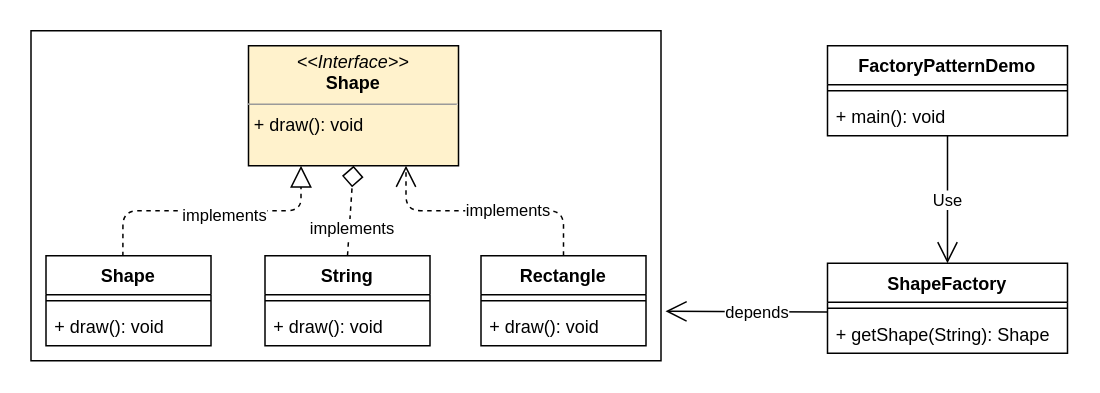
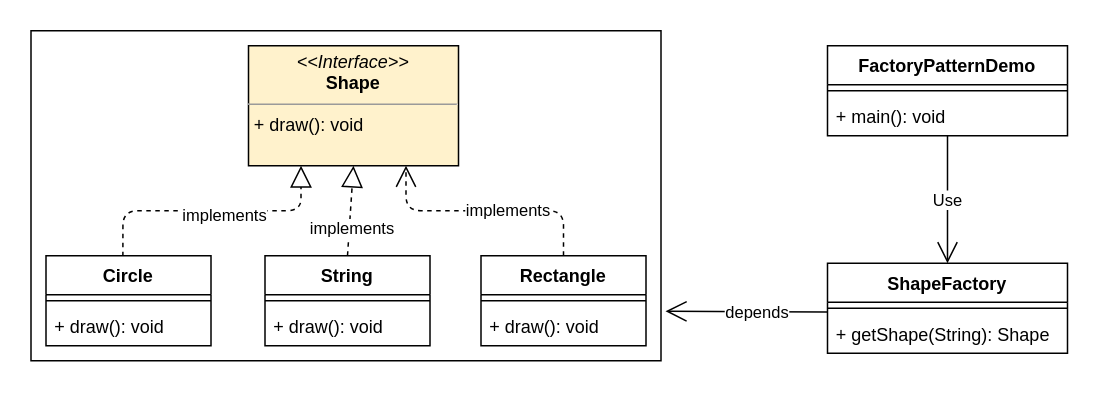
edge "String" -> "<<Interface>> Shape + draw(): void": arrowhead diamond -> block
node "Shape": label "Shape" -> "Circle"
